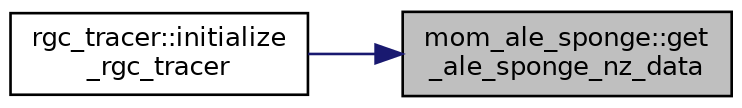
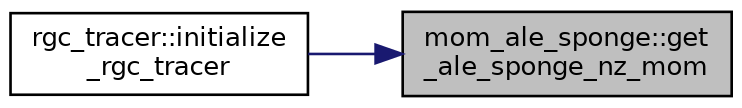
node "mom_ale_sponge::get _ale_sponge_nz_data": label "mom_ale_sponge::get _ale_sponge_nz_data" -> "mom_ale_sponge::get _ale_sponge_nz_mom"
